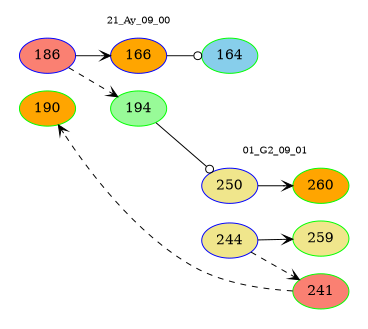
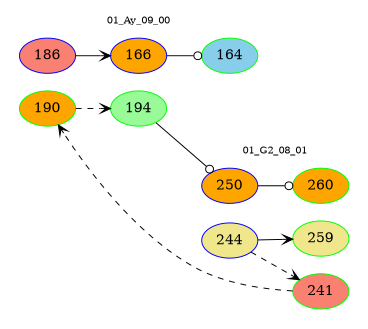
cluster "21_Ay_09_00": label "21_Ay_09_00" -> "01_Ay_09_00"
edge "186" -> "194": now "190" -> "194"
cluster "01_G2_09_01": label "01_G2_09_01" -> "01_G2_08_01"
node "250": fillcolor khaki -> orange
edge "250" -> "260": arrowhead vee -> odot
